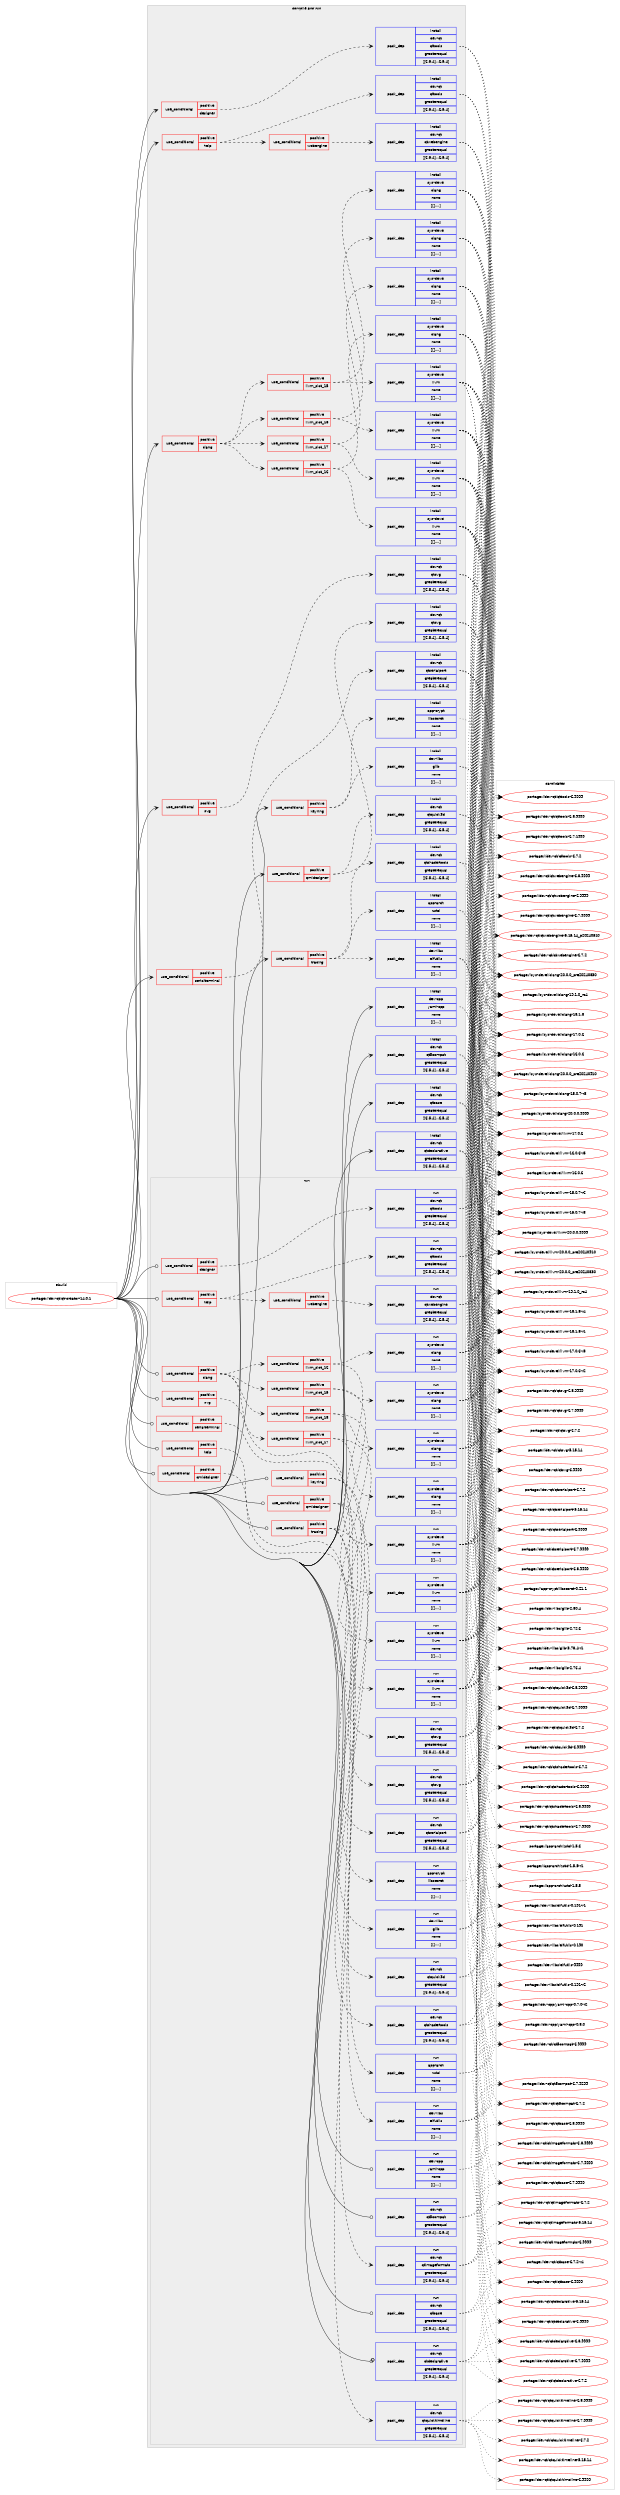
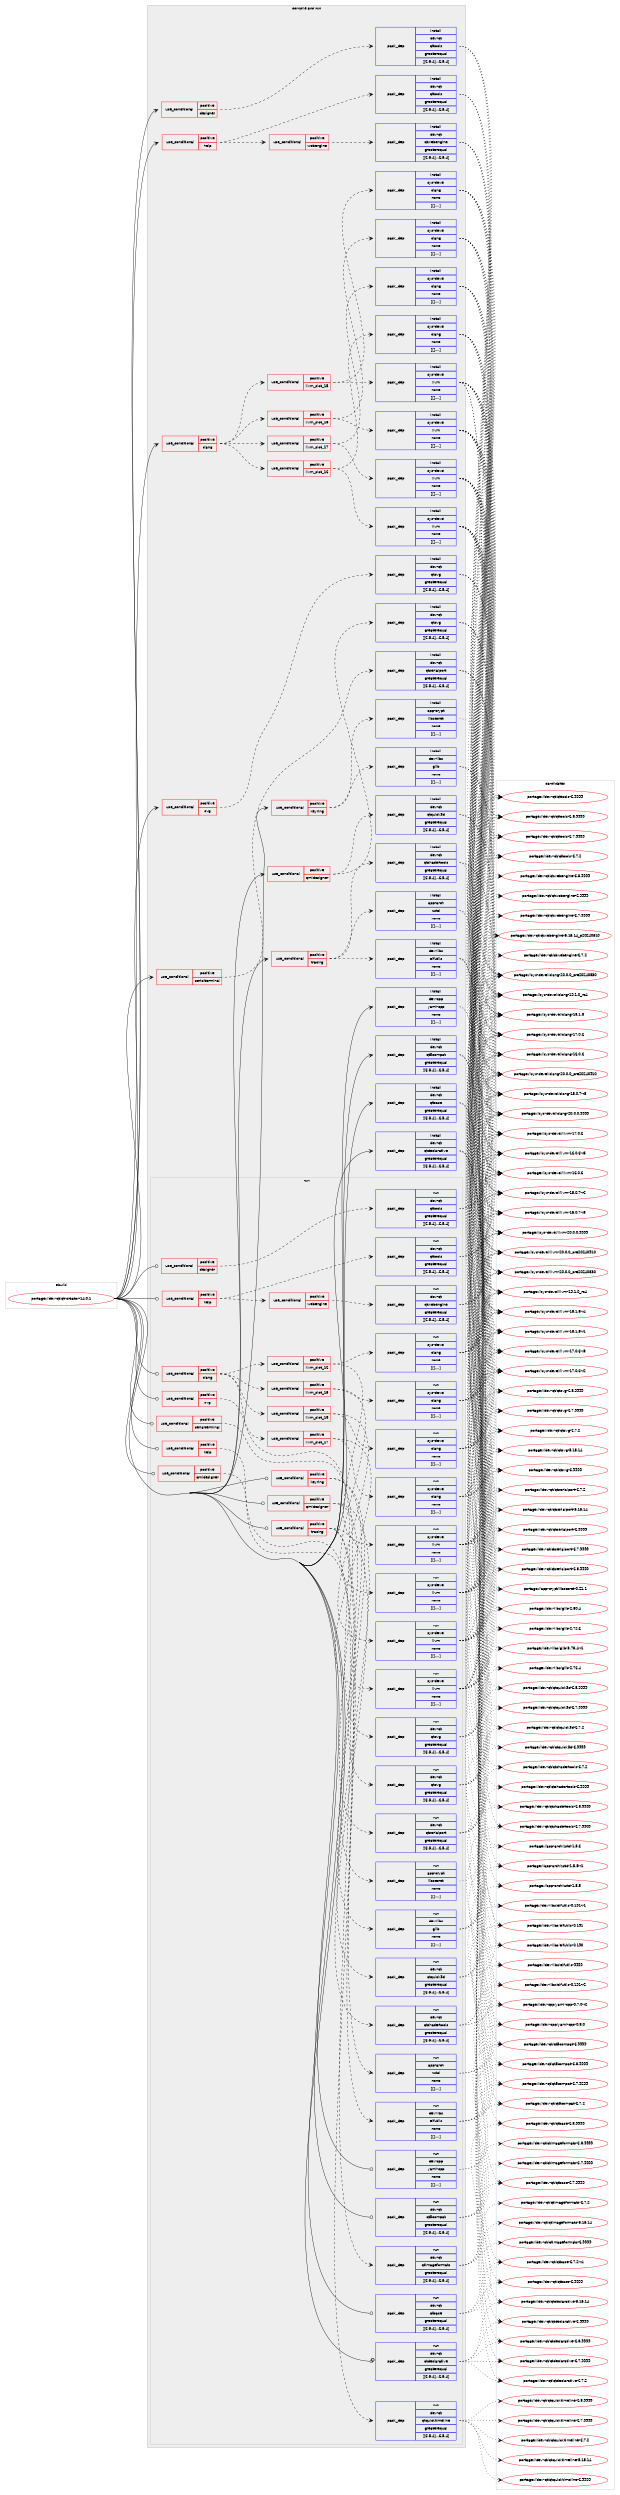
node "portage://dev-qt/qttools-6.7.1999": label "portage://dev-qt/qttools-6.7.1999" -> "portage://dev-qt/qttools-6.7.9999"
node "portage://dev-qt/qt5compat-6.8.9999": added
